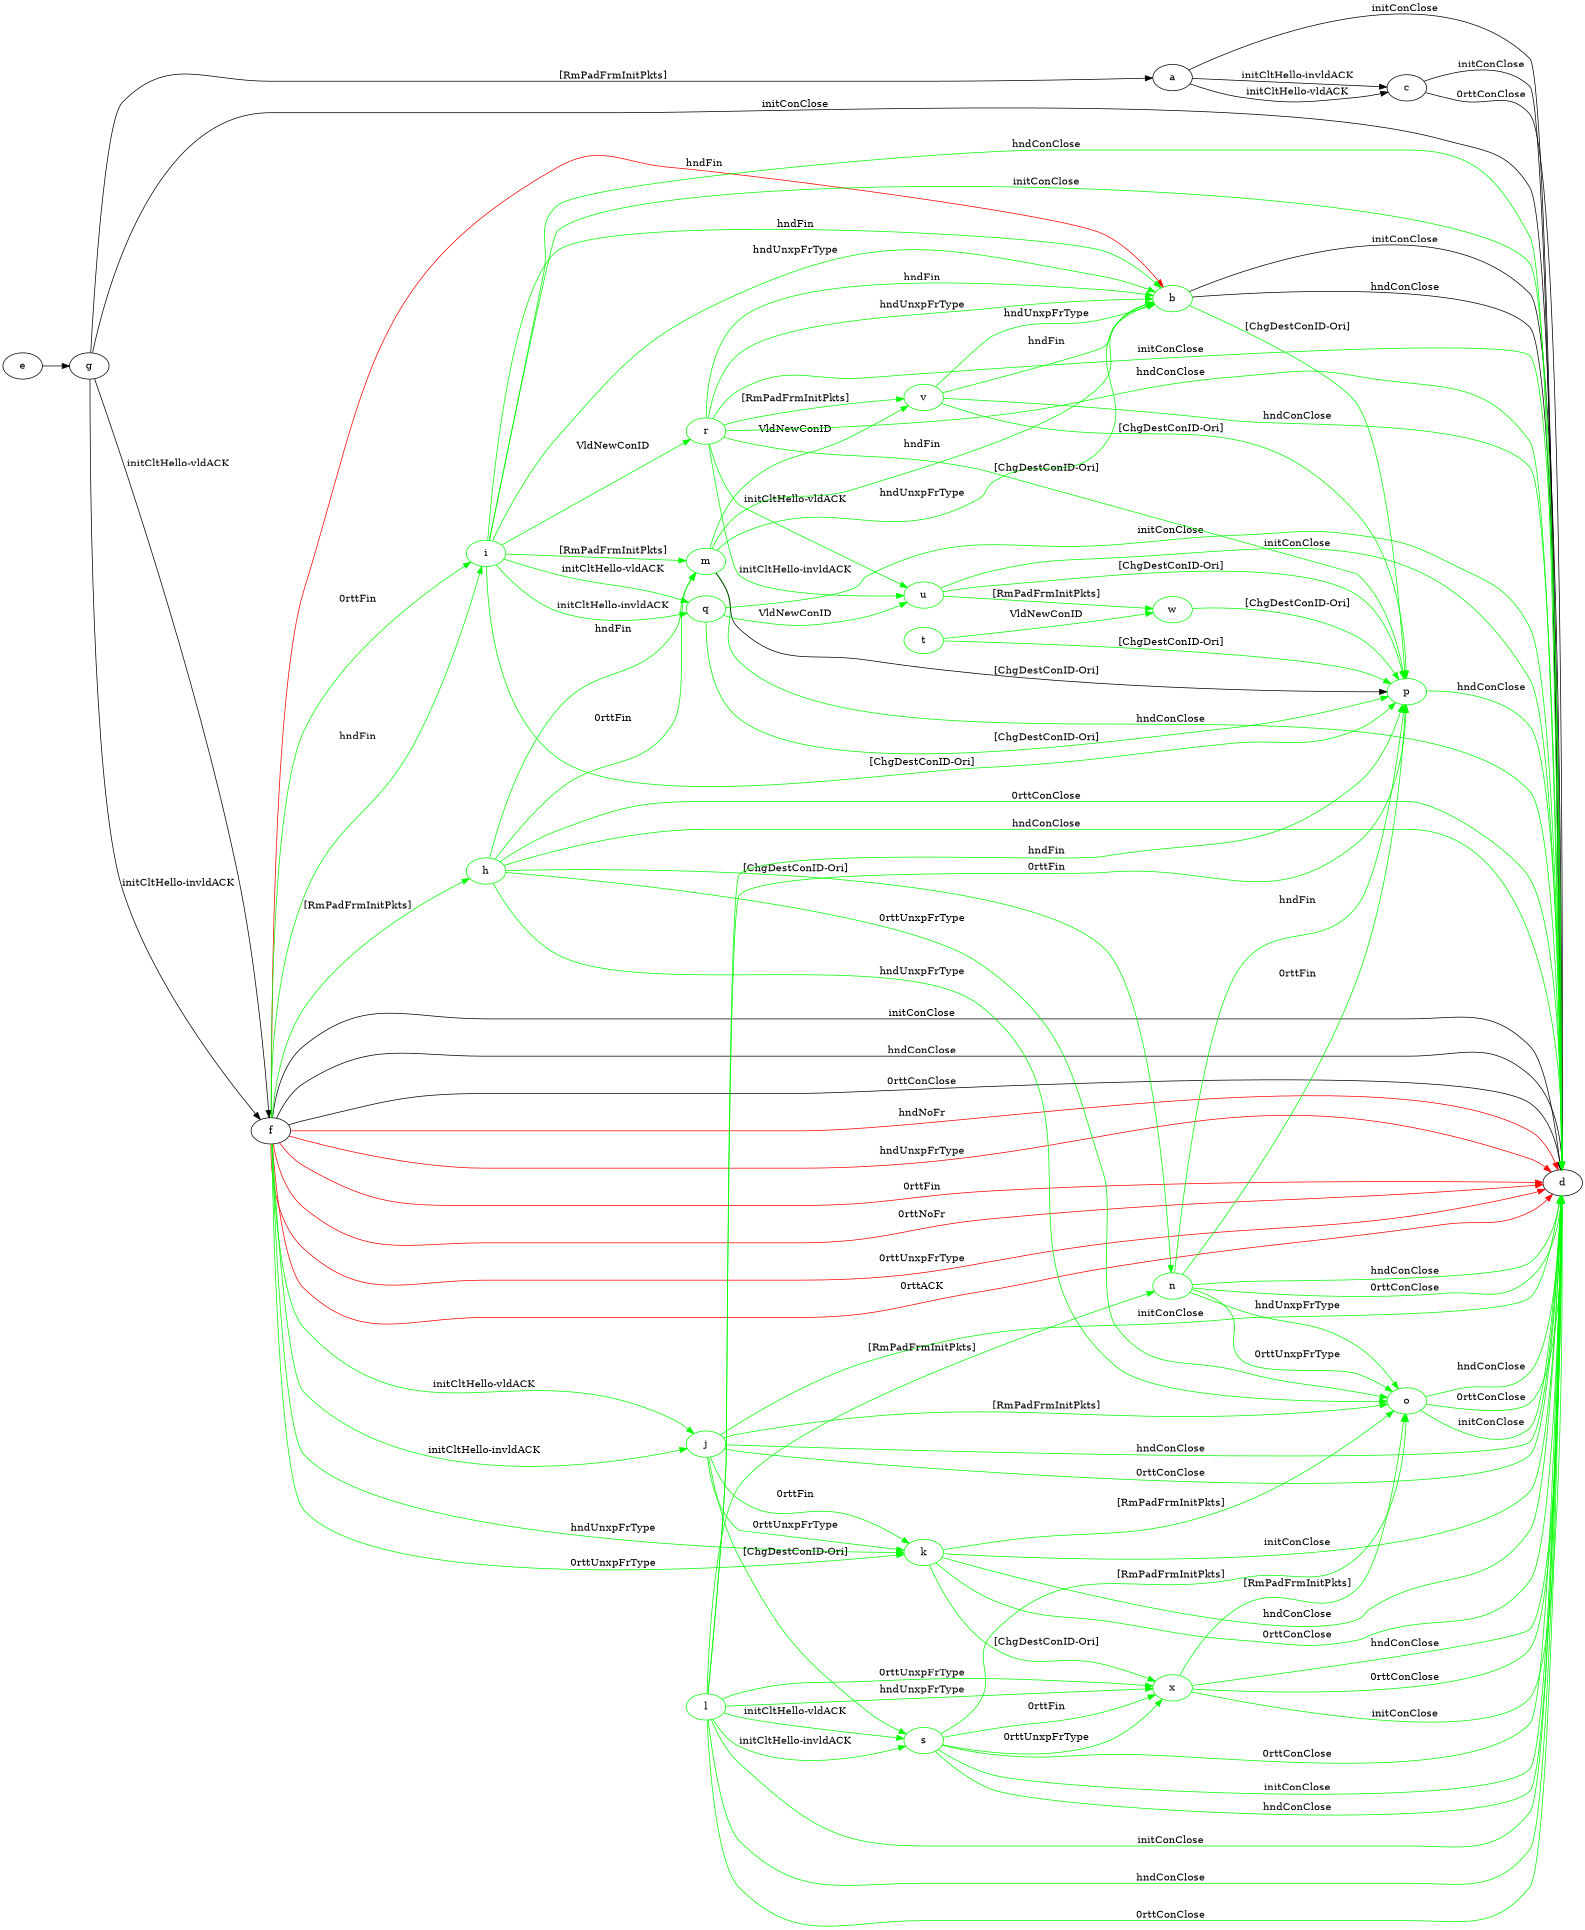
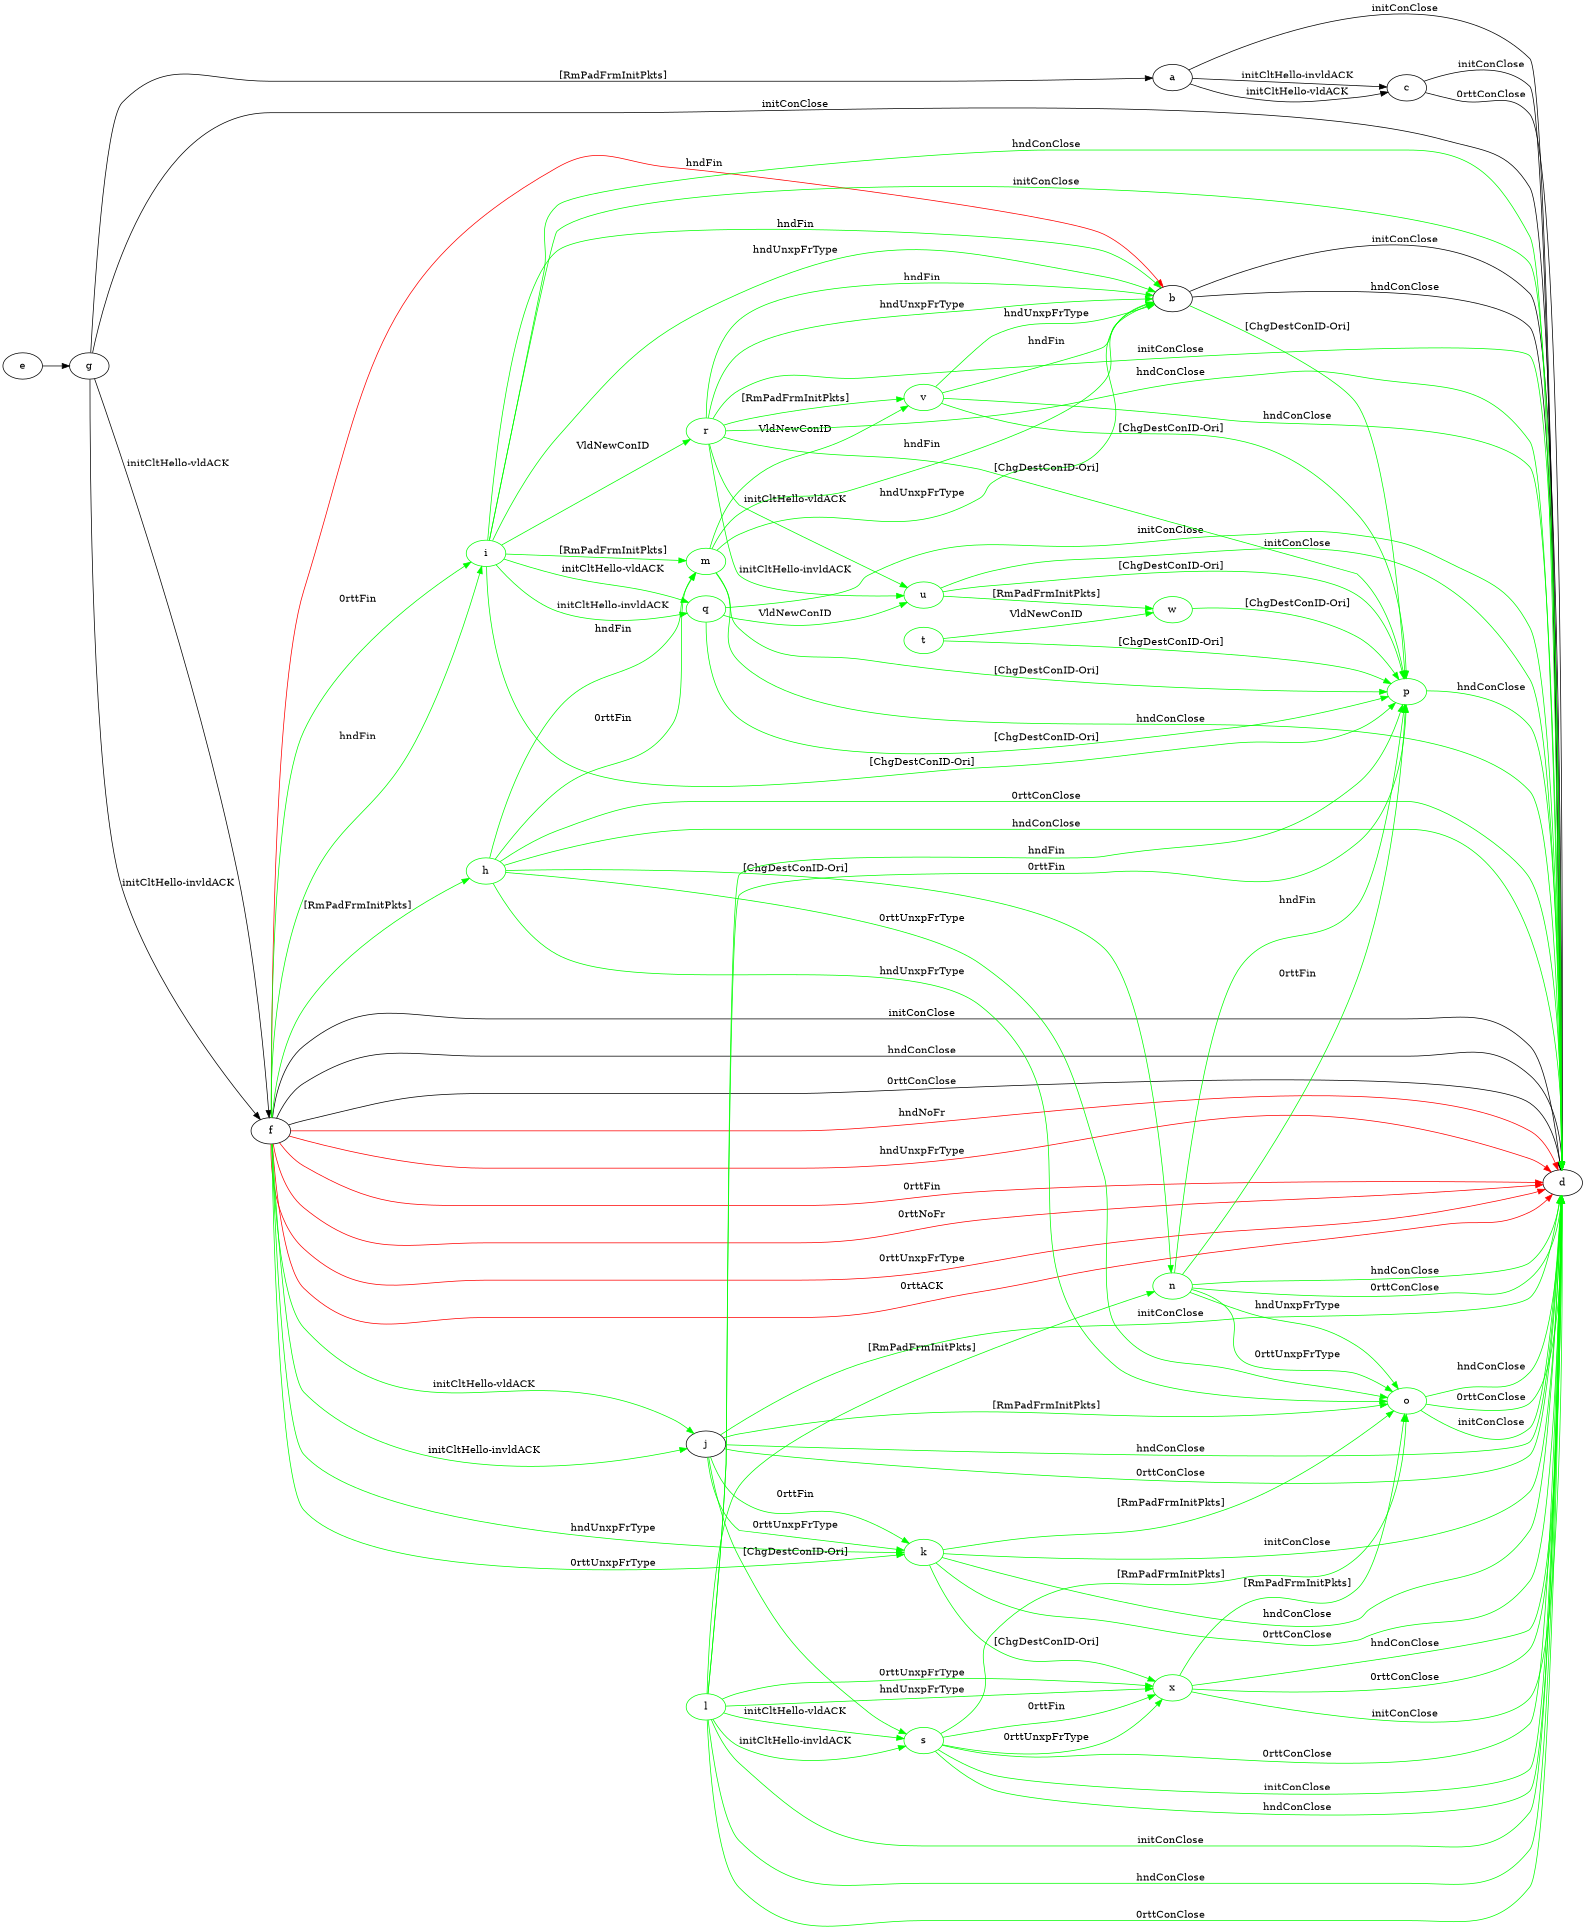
node "b": color green -> black
edge "m" -> "p": color black -> green
node "j": color green -> black
